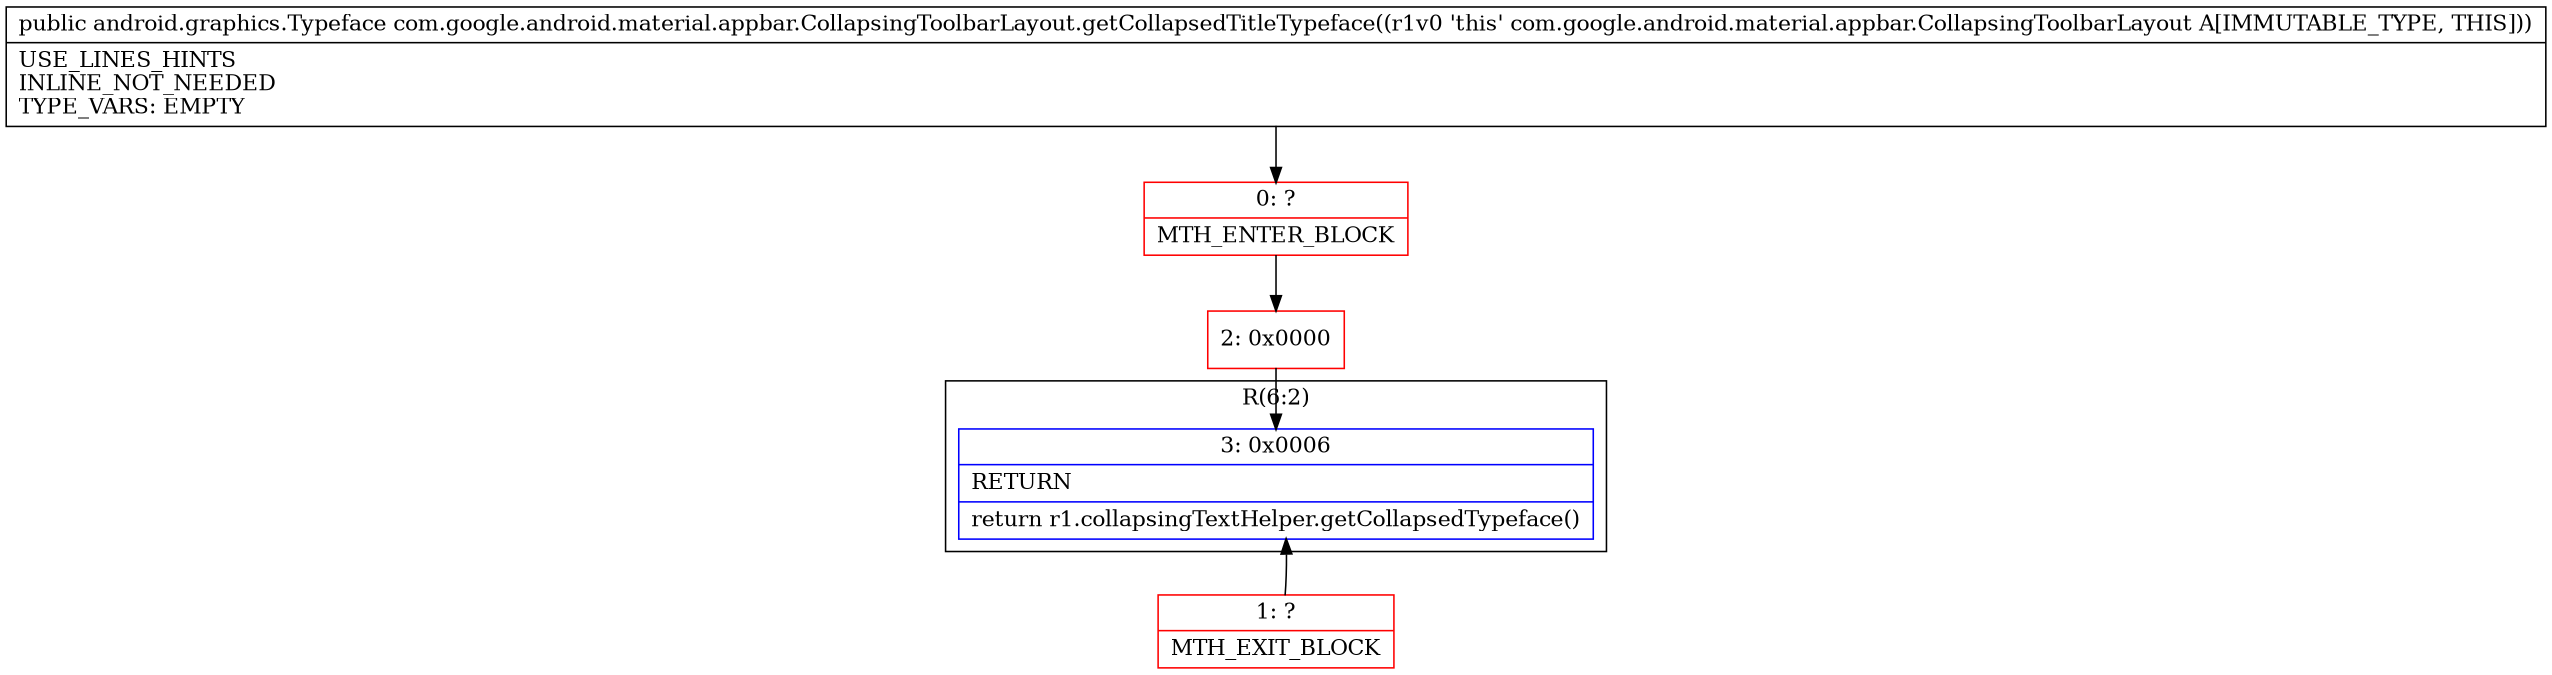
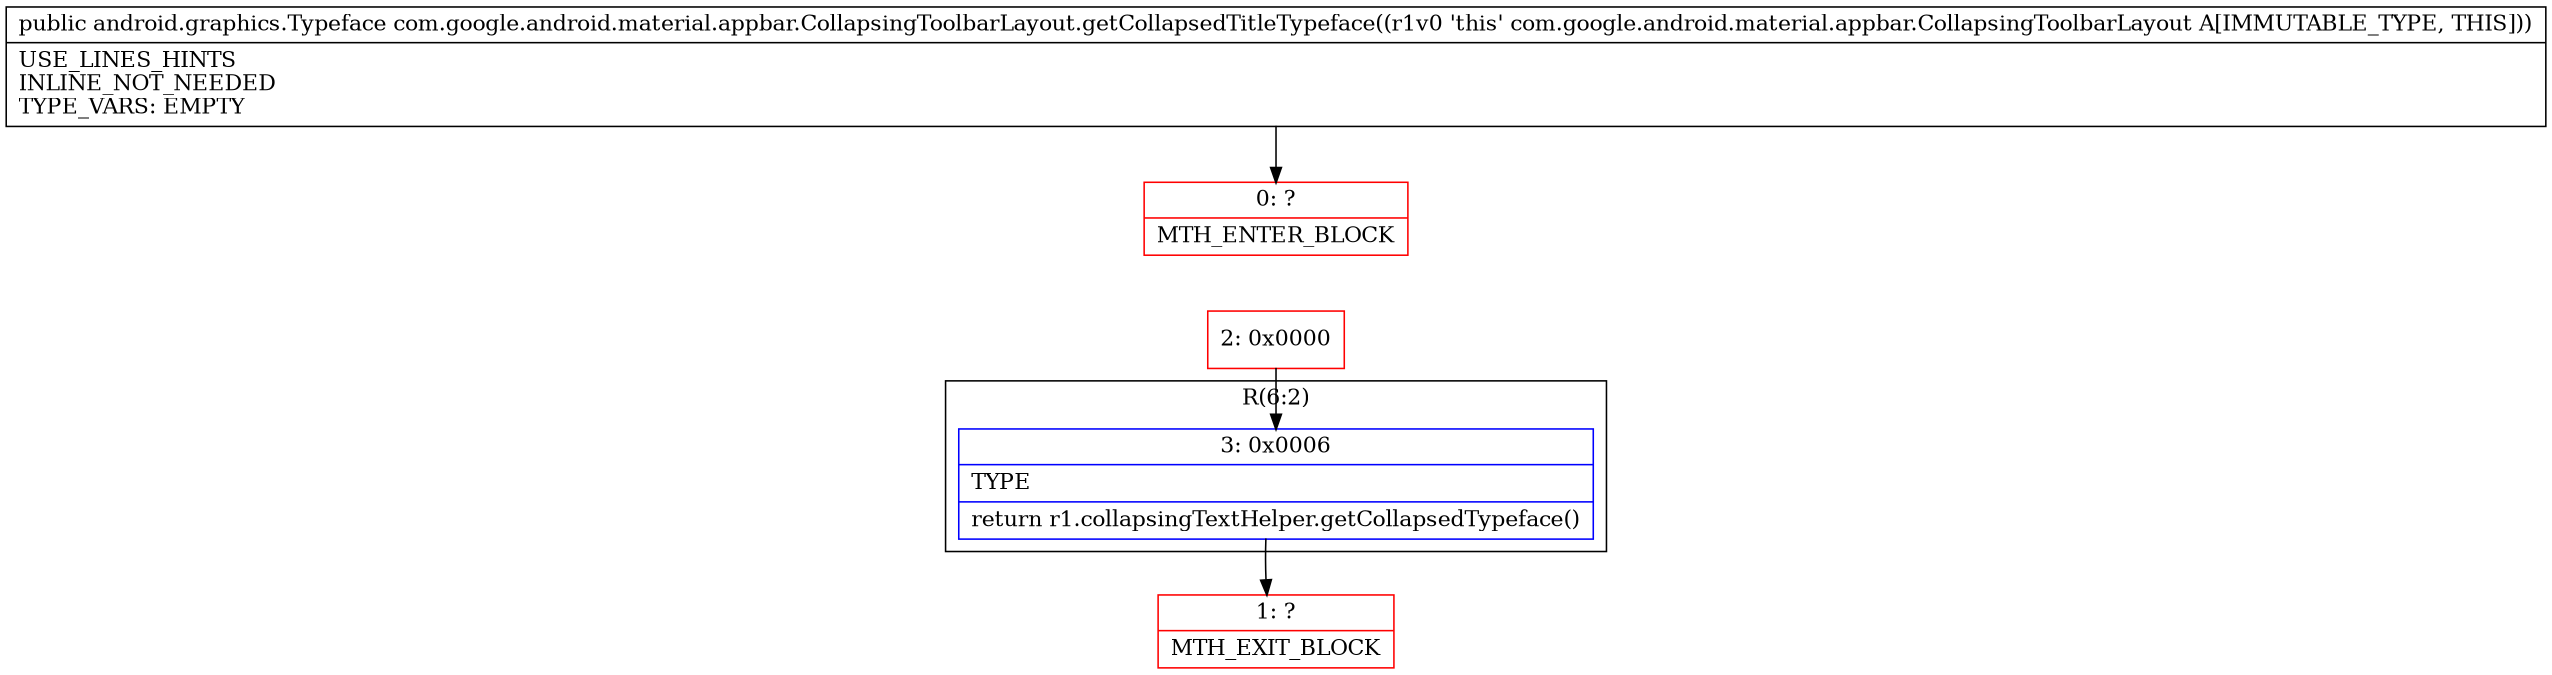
edge "0: ?" -> "2: 0x0000": removed
node "3: 0x0006": text "RETURN" -> "TYPE"
edge "1: ?" -> "3: 0x0006": reversed
